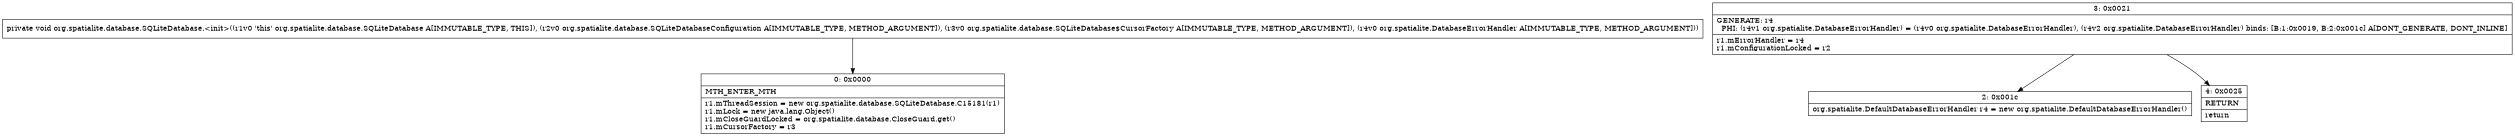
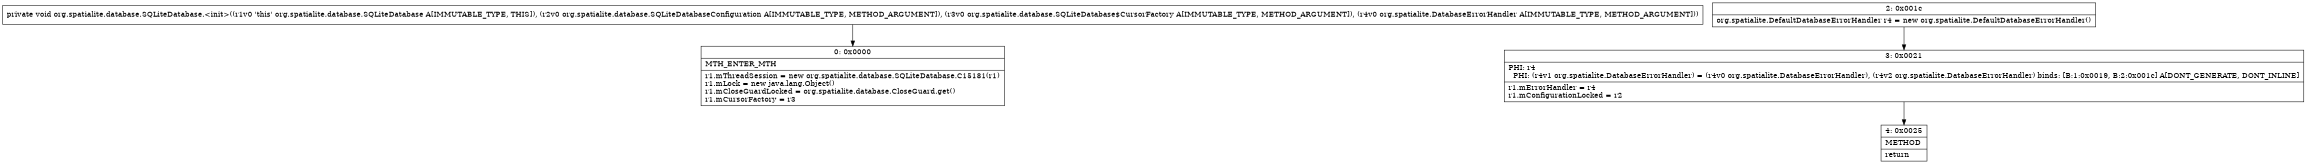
node "3: 0x0021": text "GENERATE: r4" -> "PHI: r4"
edge "3: 0x0021" -> "2: 0x001c": reversed
node "4: 0x0025": text "RETURN" -> "METHOD"
